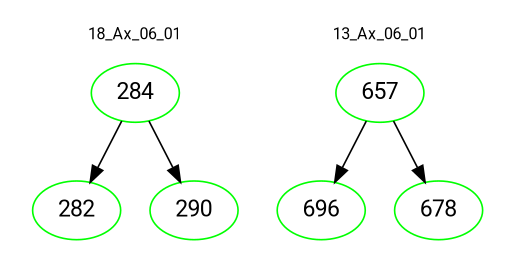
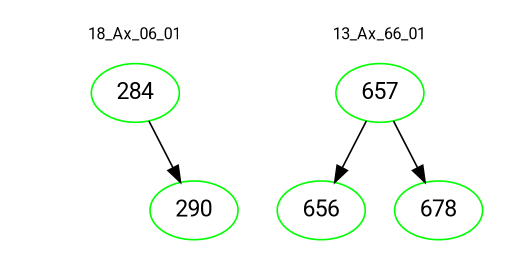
cluster "13_Ax_06_01": label "13_Ax_06_01" -> "13_Ax_66_01"
node "282": removed
node "696": label "696" -> "656"
